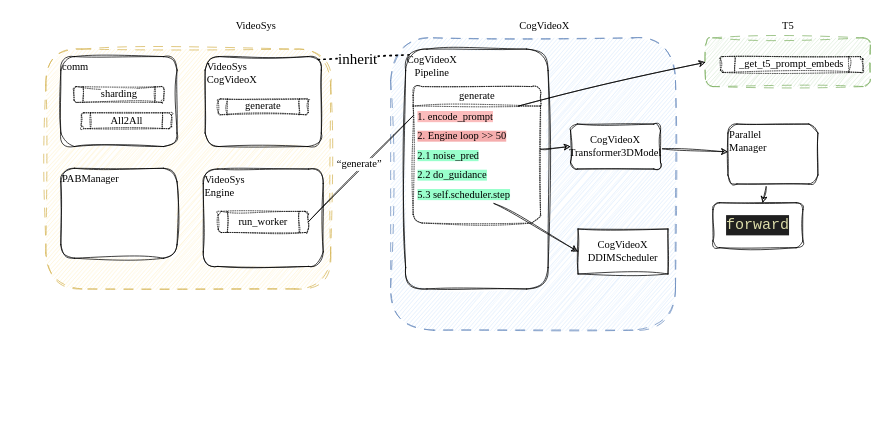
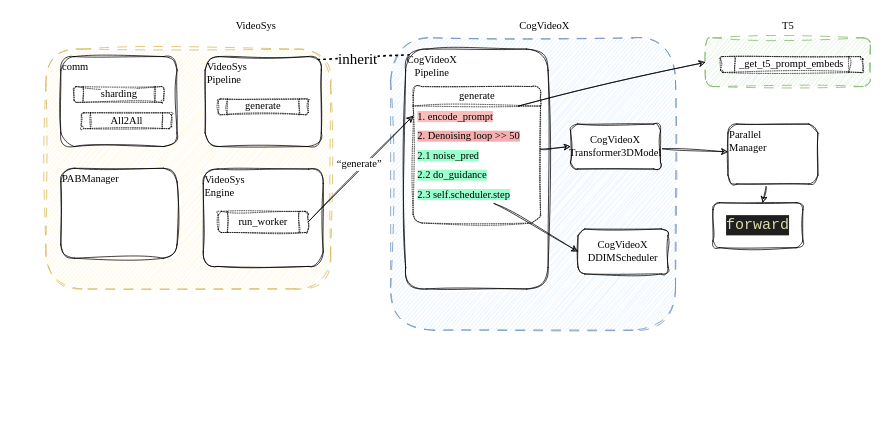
node "VideoSys CogVideoX": label "VideoSys CogVideoX" -> "VideoSys Pipeline"
node "2. Engine loop >> 50": label "2. Engine loop >> 50" -> "2. Denoising loop >> 50"
edge "1. encode_prompt" -- "run_worker": arrowhead none -> classic
node "5.3 self.scheduler.step": label "5.3 self.scheduler.step" -> "2.3 self.scheduler.step"
node "CogVideoX DDIMScheduler": shape rectangle -> rounded rectangle
